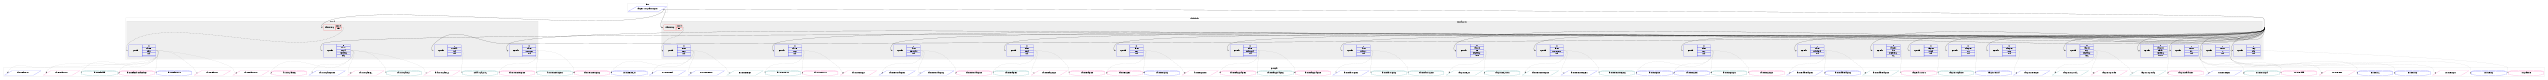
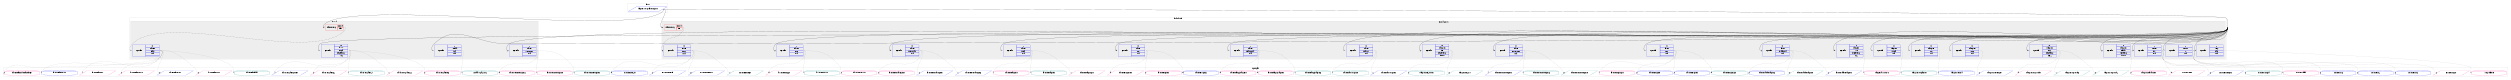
node "dev-qt/qtnetwork-5.12.5": removed
